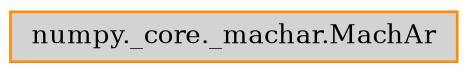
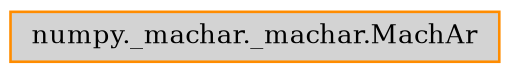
node "numpy._core._machar.MachAr": label "numpy._core._machar.MachAr" -> "numpy._machar._machar.MachAr"
